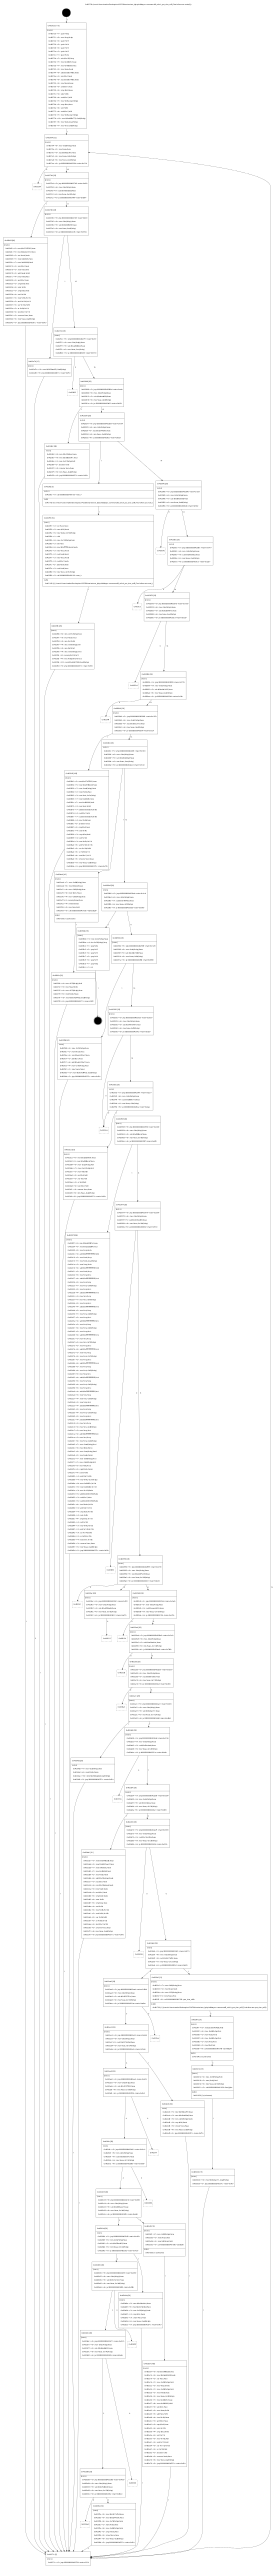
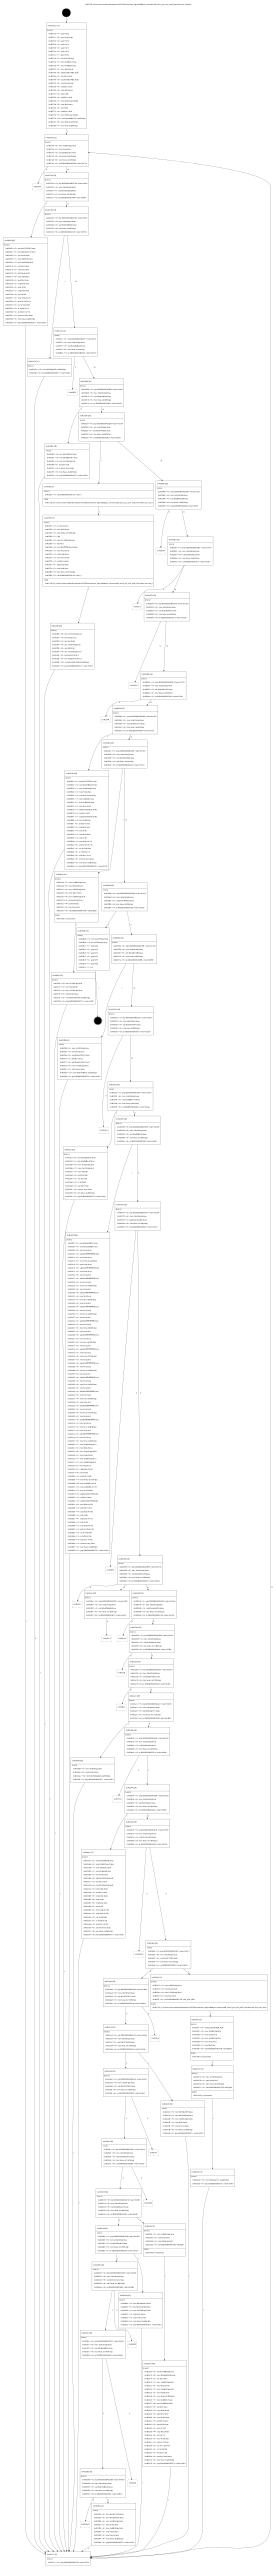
edge "0x40293c [28]" -> "0x4034ce": now "0x40293c [28]" -> "0x402958 [28]"
